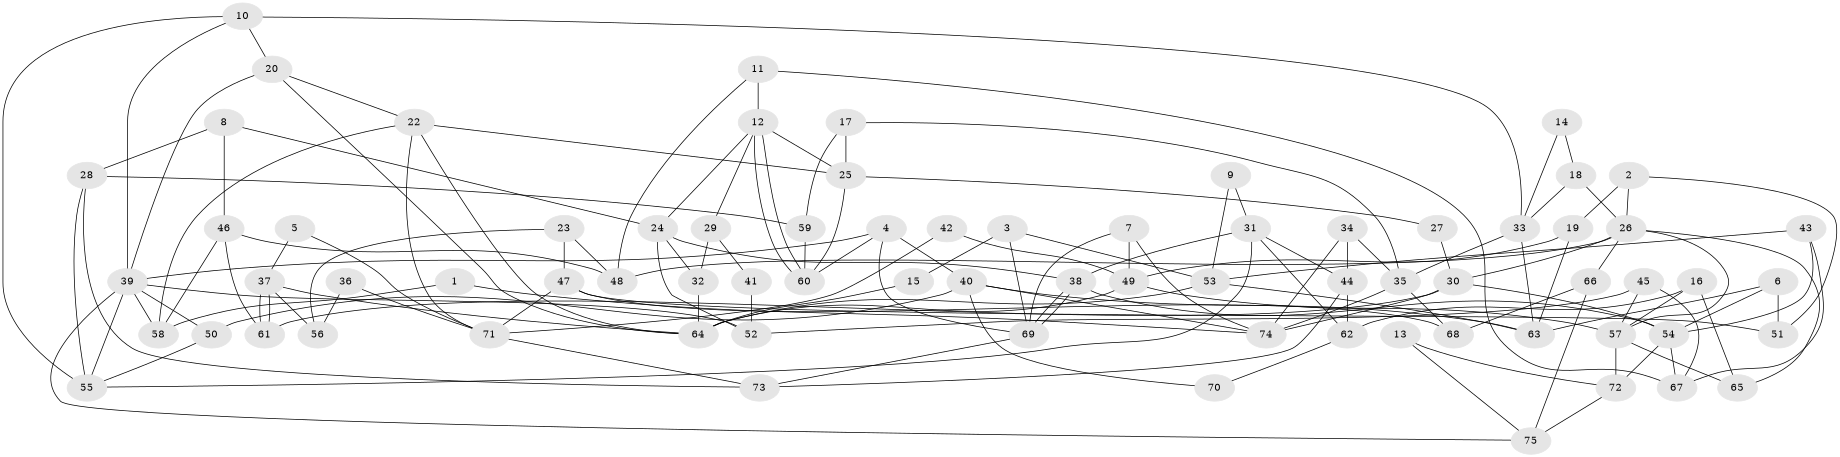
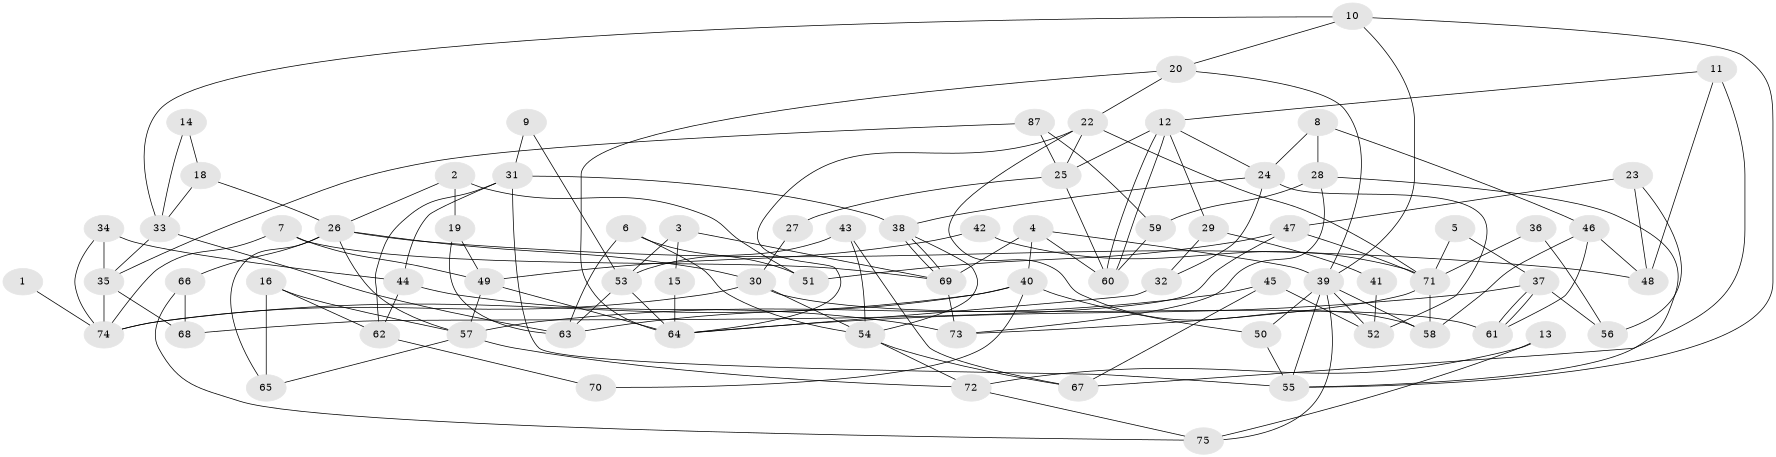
node "17": label "17" -> "87"
edge "1" -- "58": now "71" -- "58"
